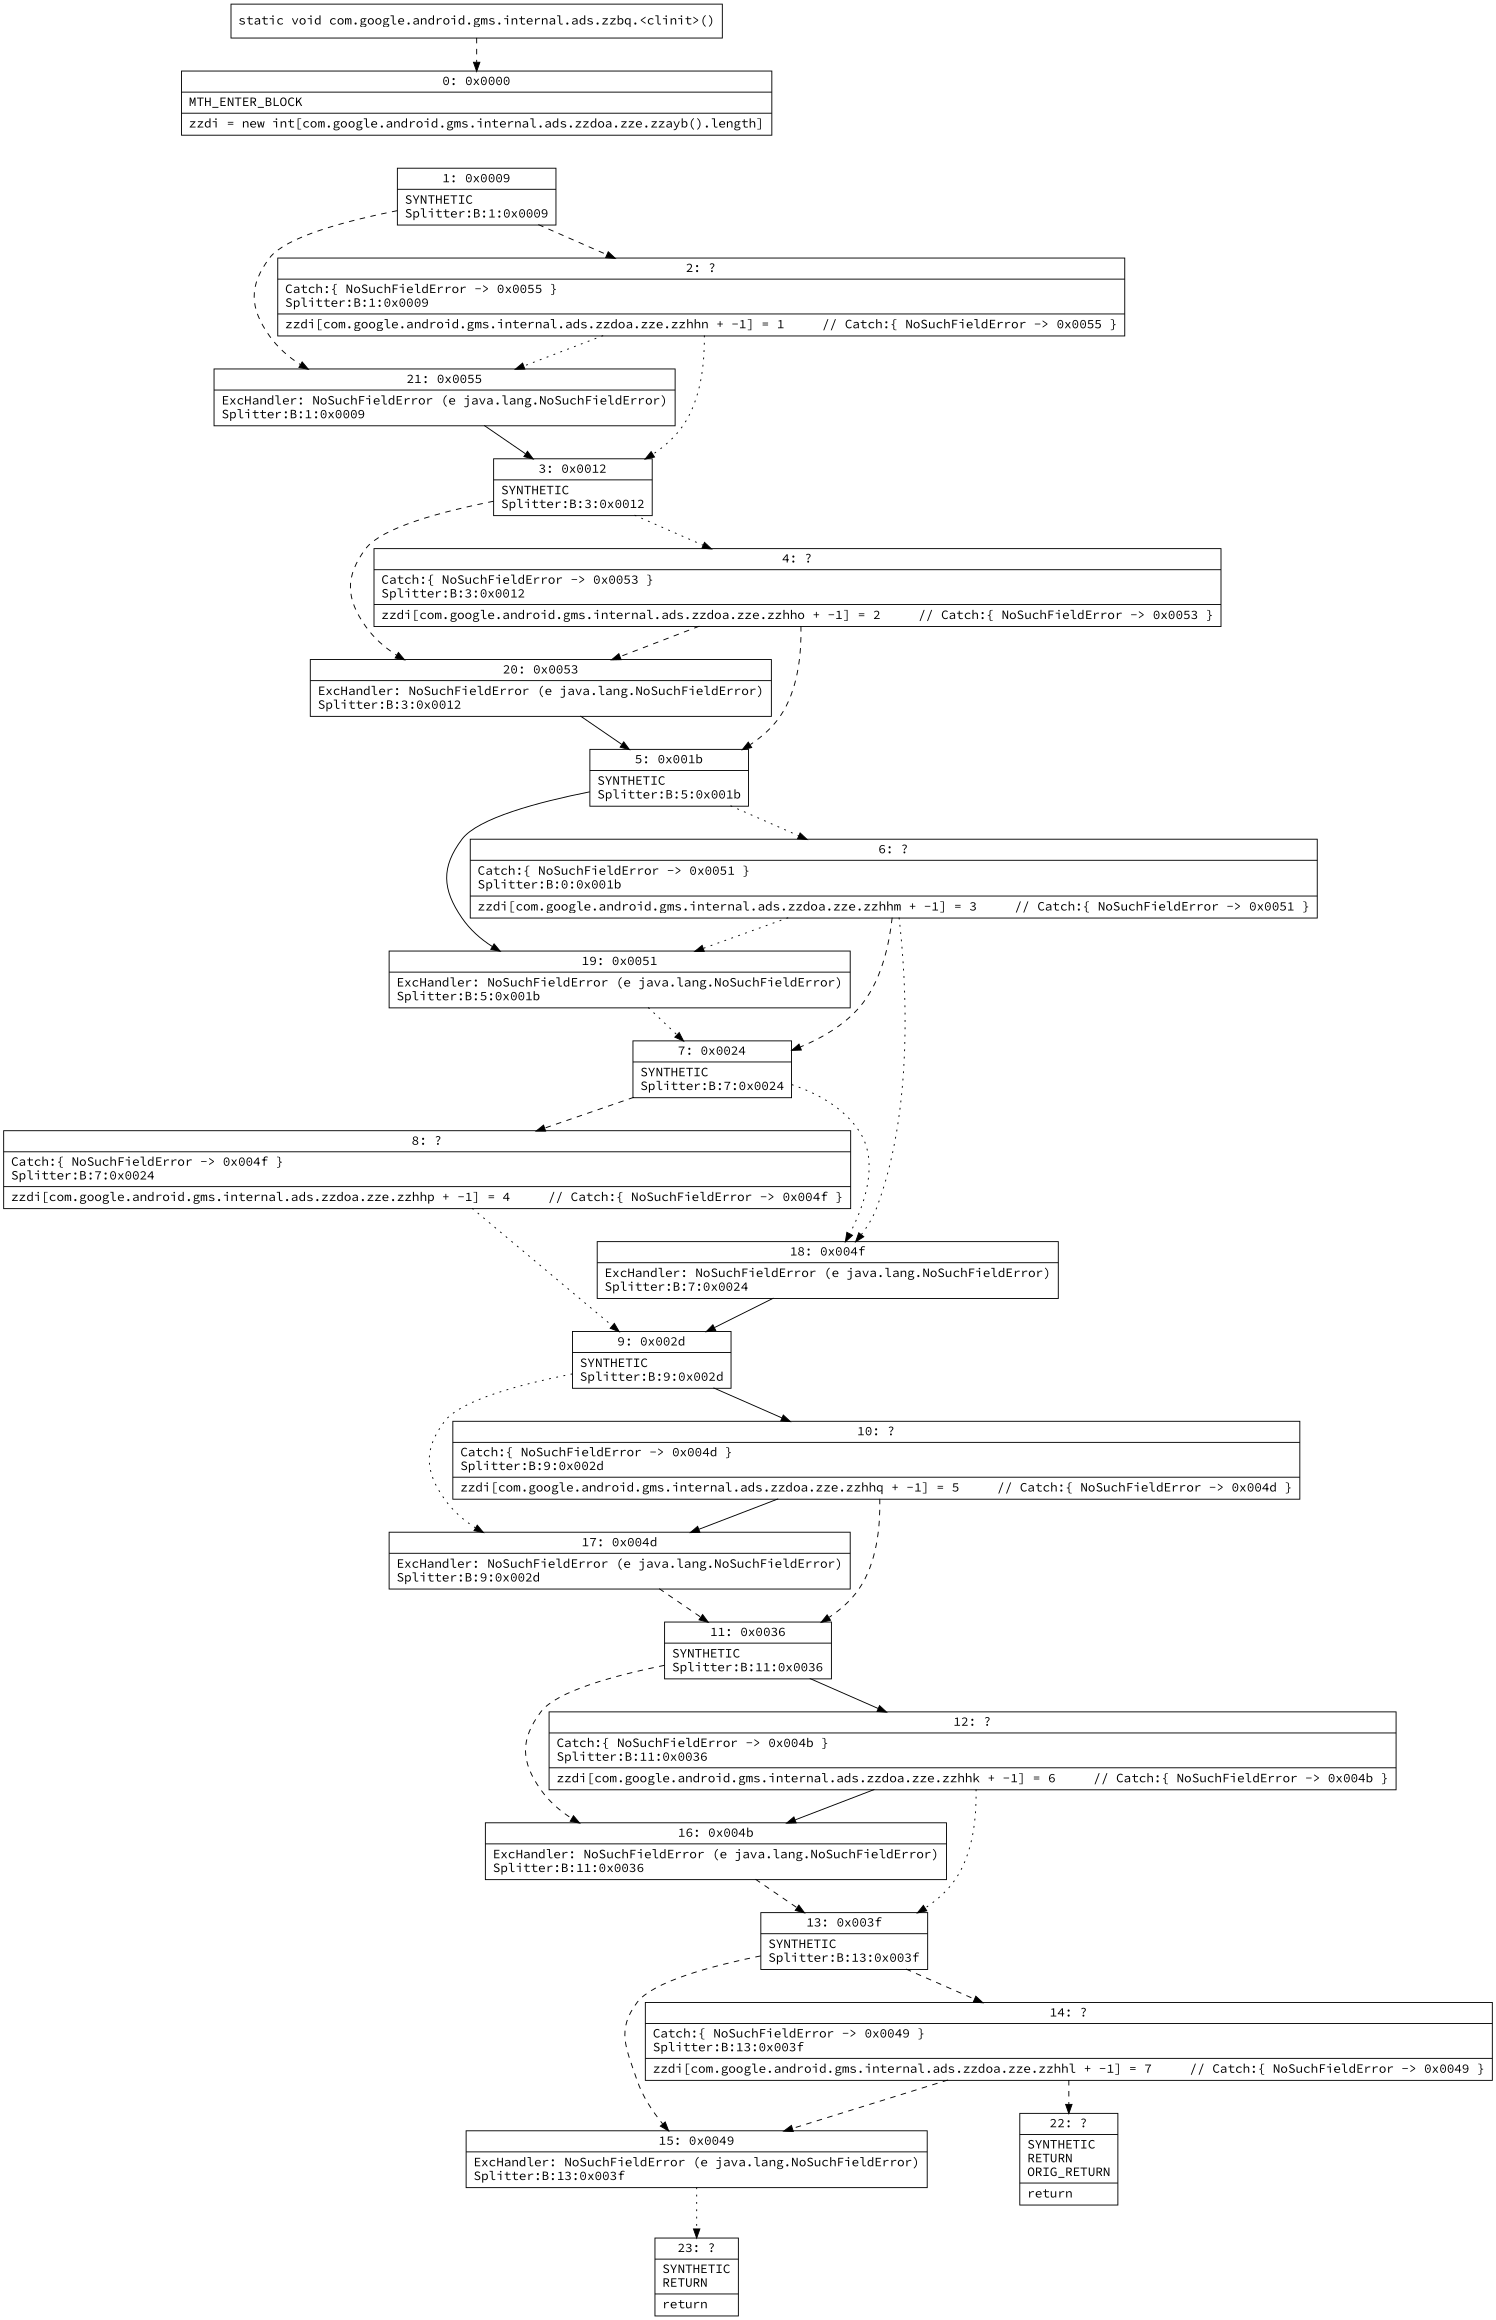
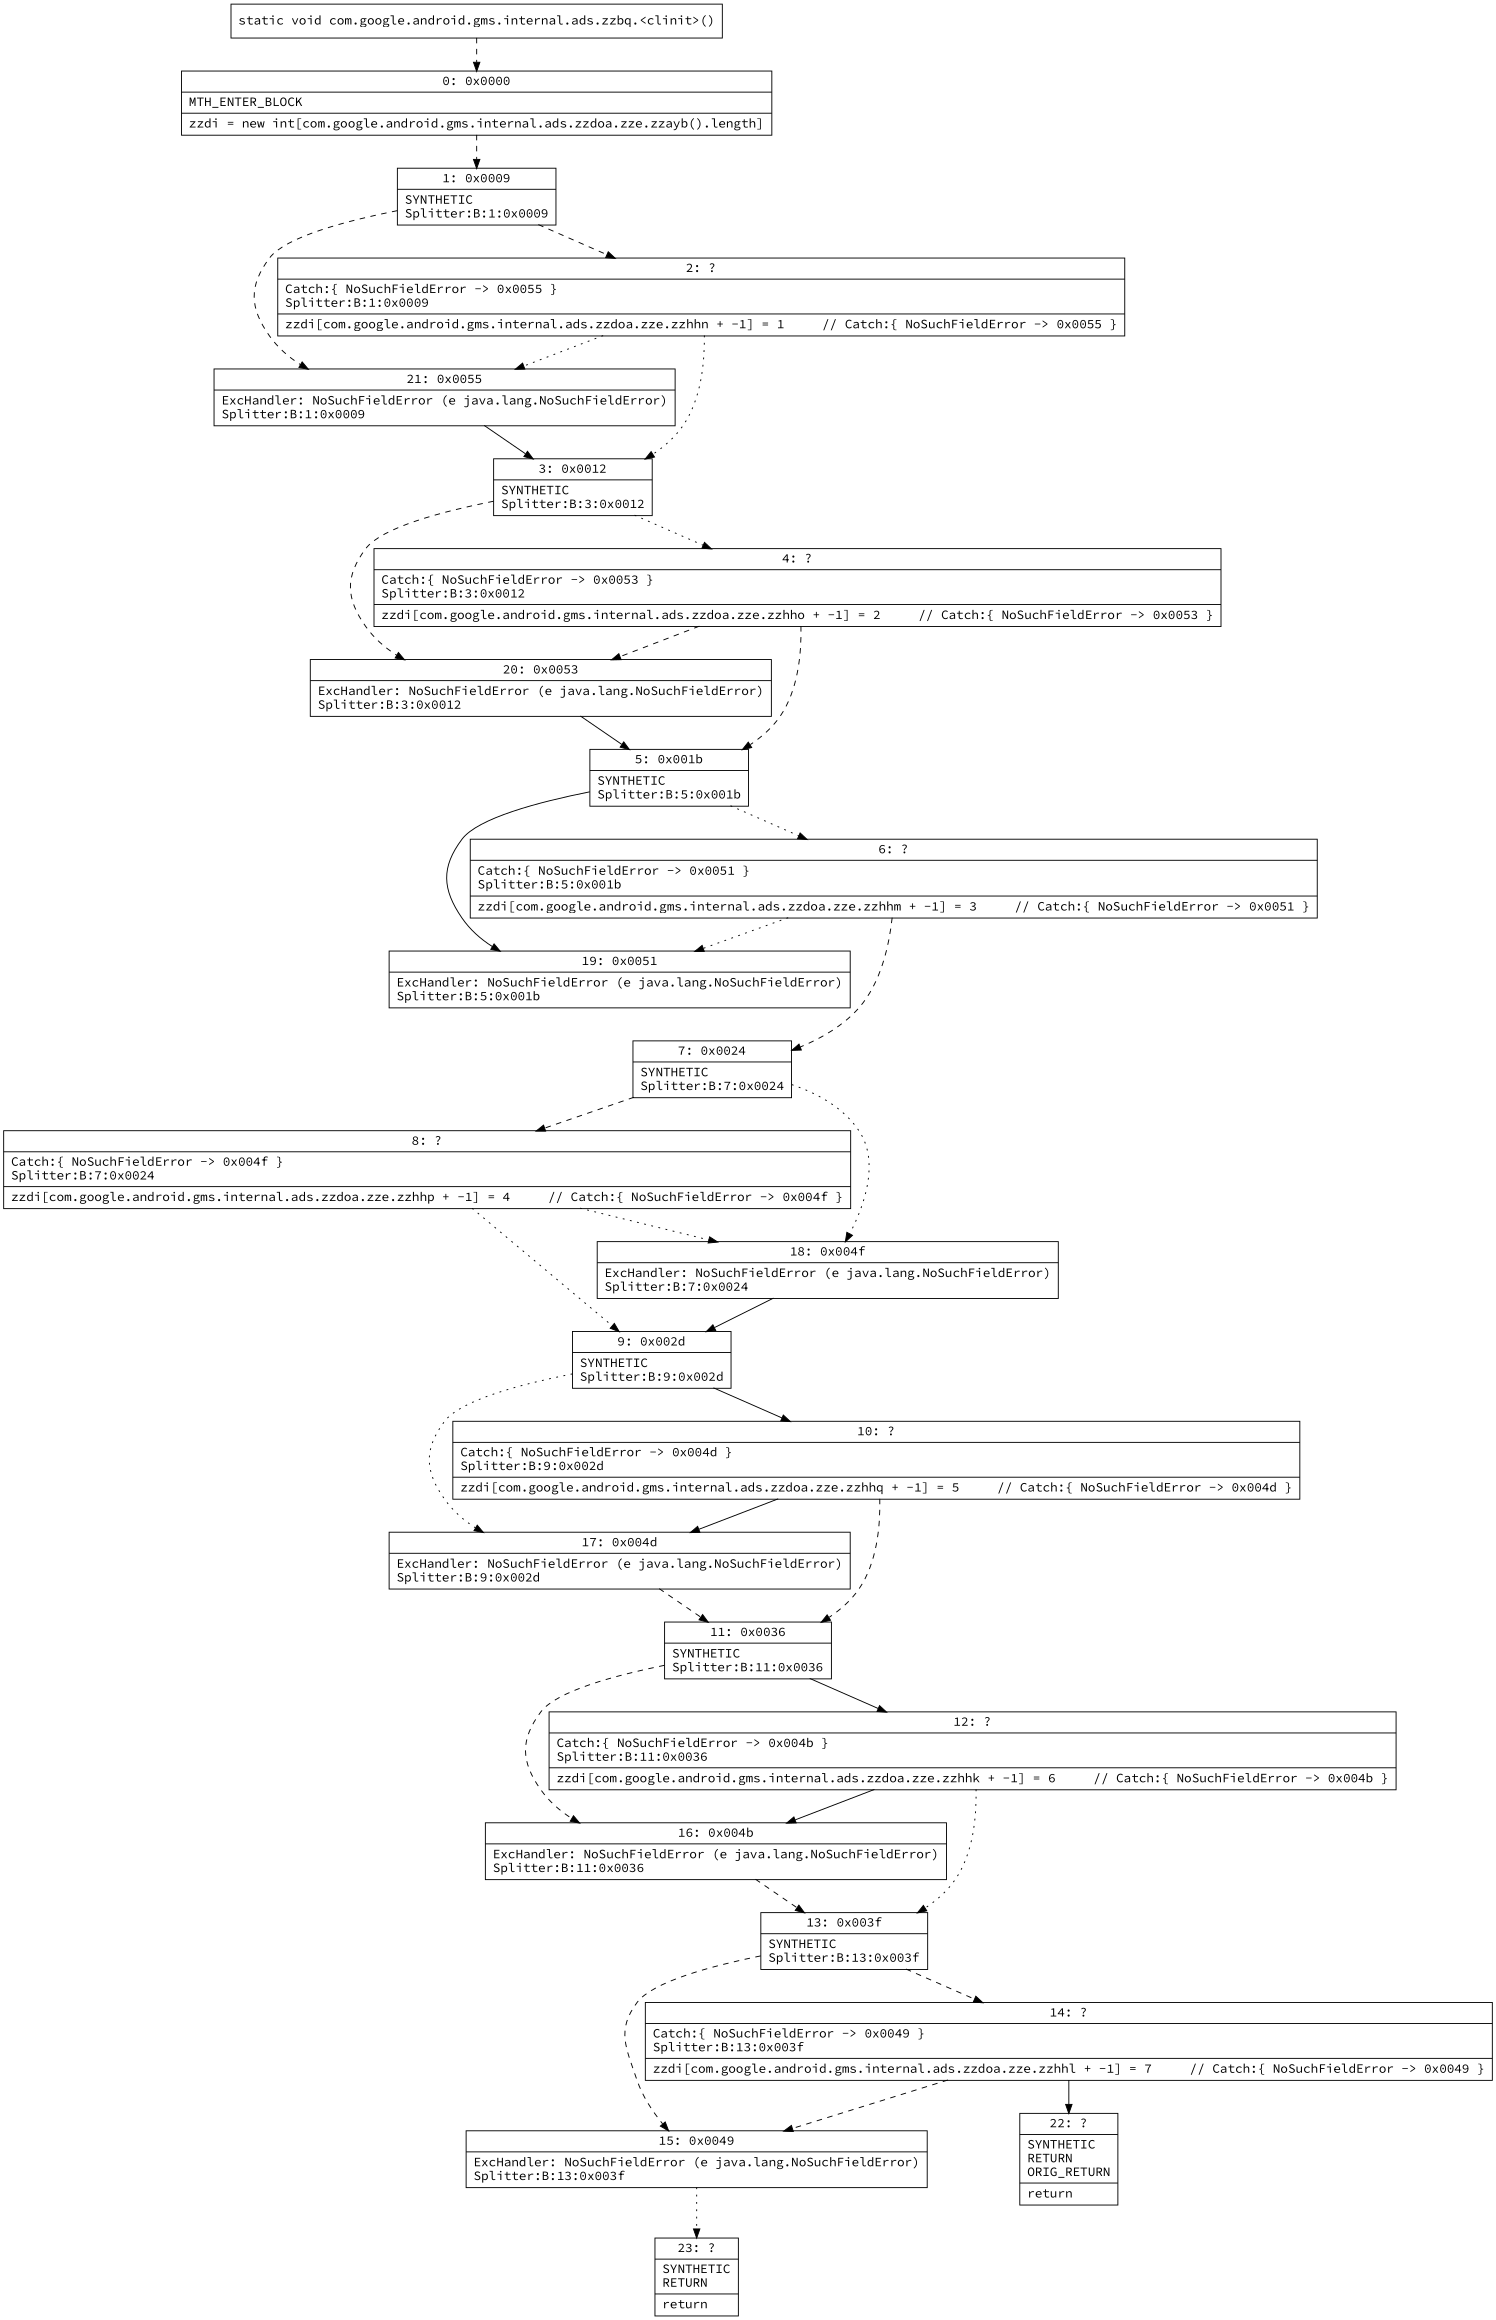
edge "0: 0x0000" -> "1: 0x0009": added
node "6: ?": text "Splitter:B:0:0x001b" -> "Splitter:B:5:0x001b"
edge "19: 0x0051" -> "7: 0x0024": removed
edge "6: ?" -> "18: 0x004f": now "8: ?" -> "18: 0x004f"
edge "14: ?" -> "22: ?": style dashed -> solid
